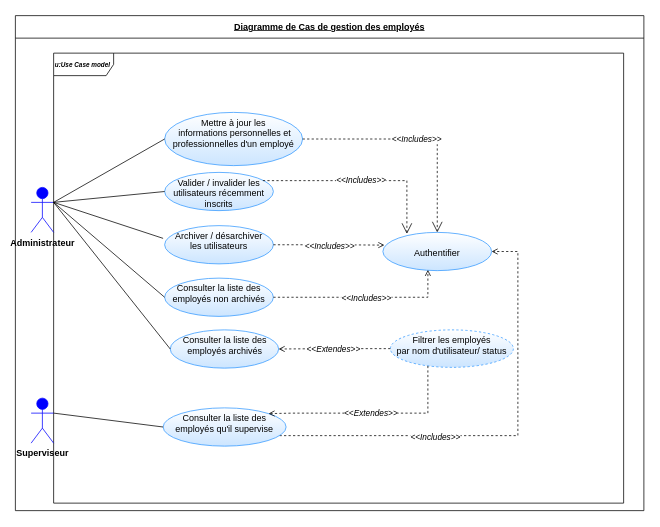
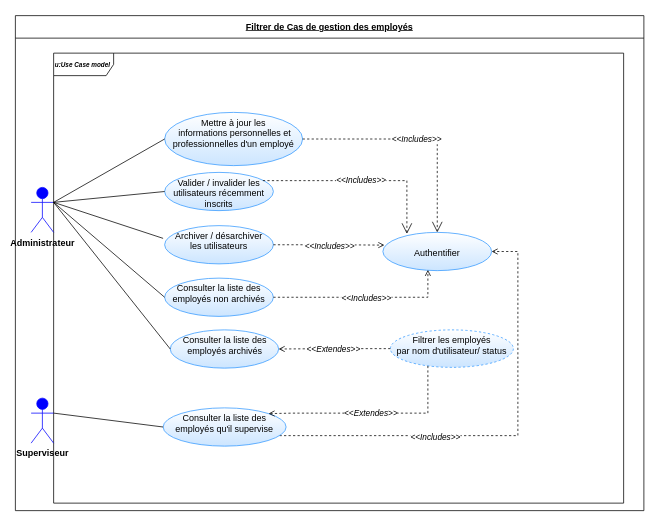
node "Diagramme de Cas de gestion des employés": label "Diagramme de Cas de gestion des employés" -> "Filtrer de Cas de gestion des employés"
